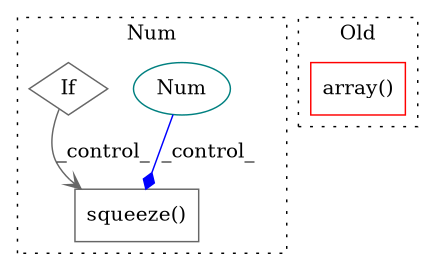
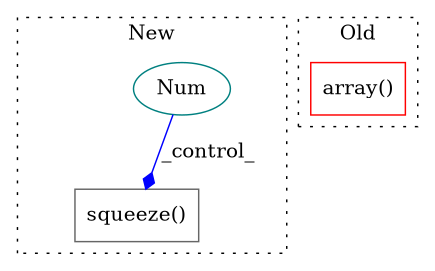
cluster "Num": label "Num" -> "New"
node "If": removed
